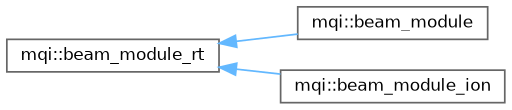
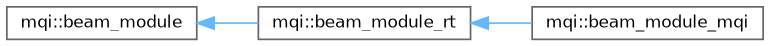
edge "mqi::beam_module" -> "mqi::beam_module_rt": reversed
node "mqi::beam_module_ion": label "mqi::beam_module_ion" -> "mqi::beam_module_mqi"
